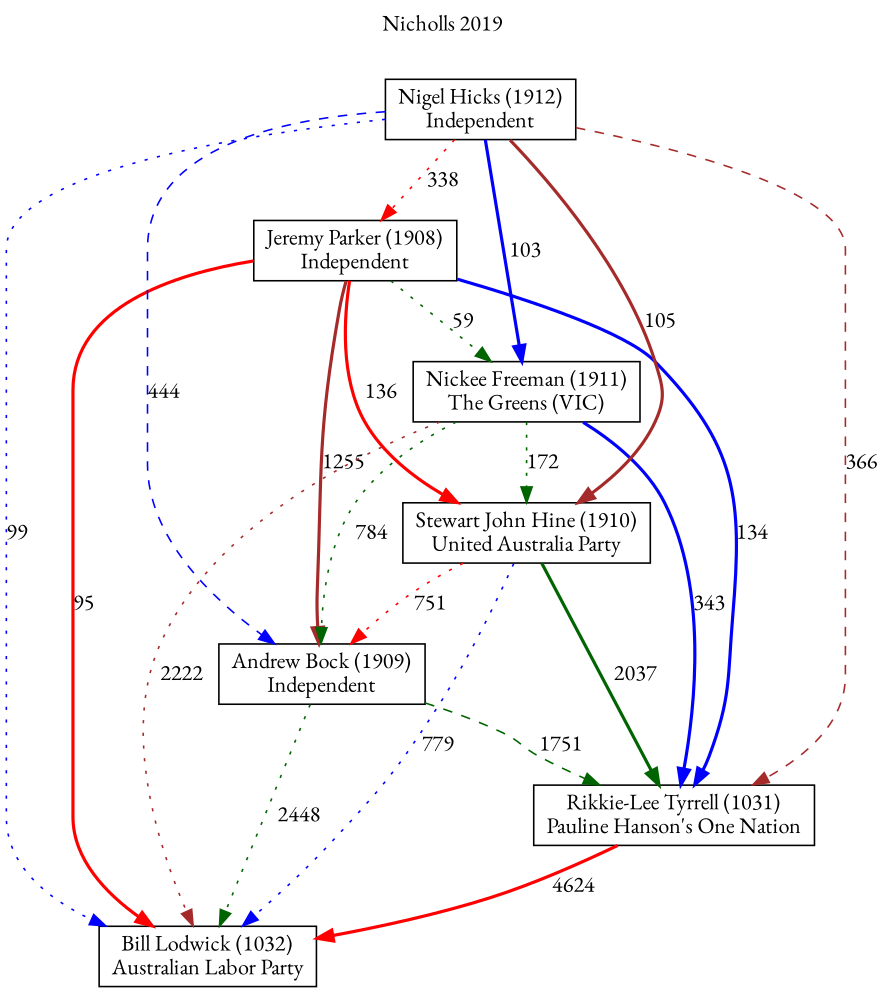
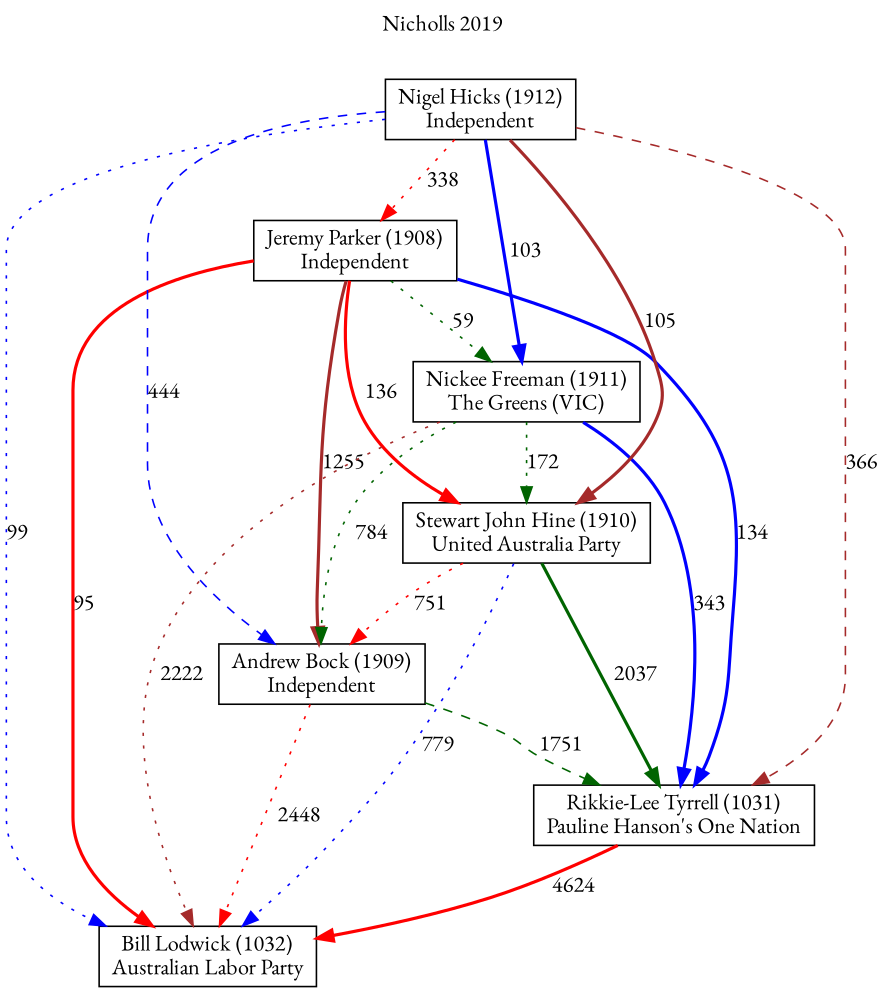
edge "Andrew Bock (1909) Independent" -> "Bill Lodwick (1032) Australian Labor Party": color darkgreen -> red
